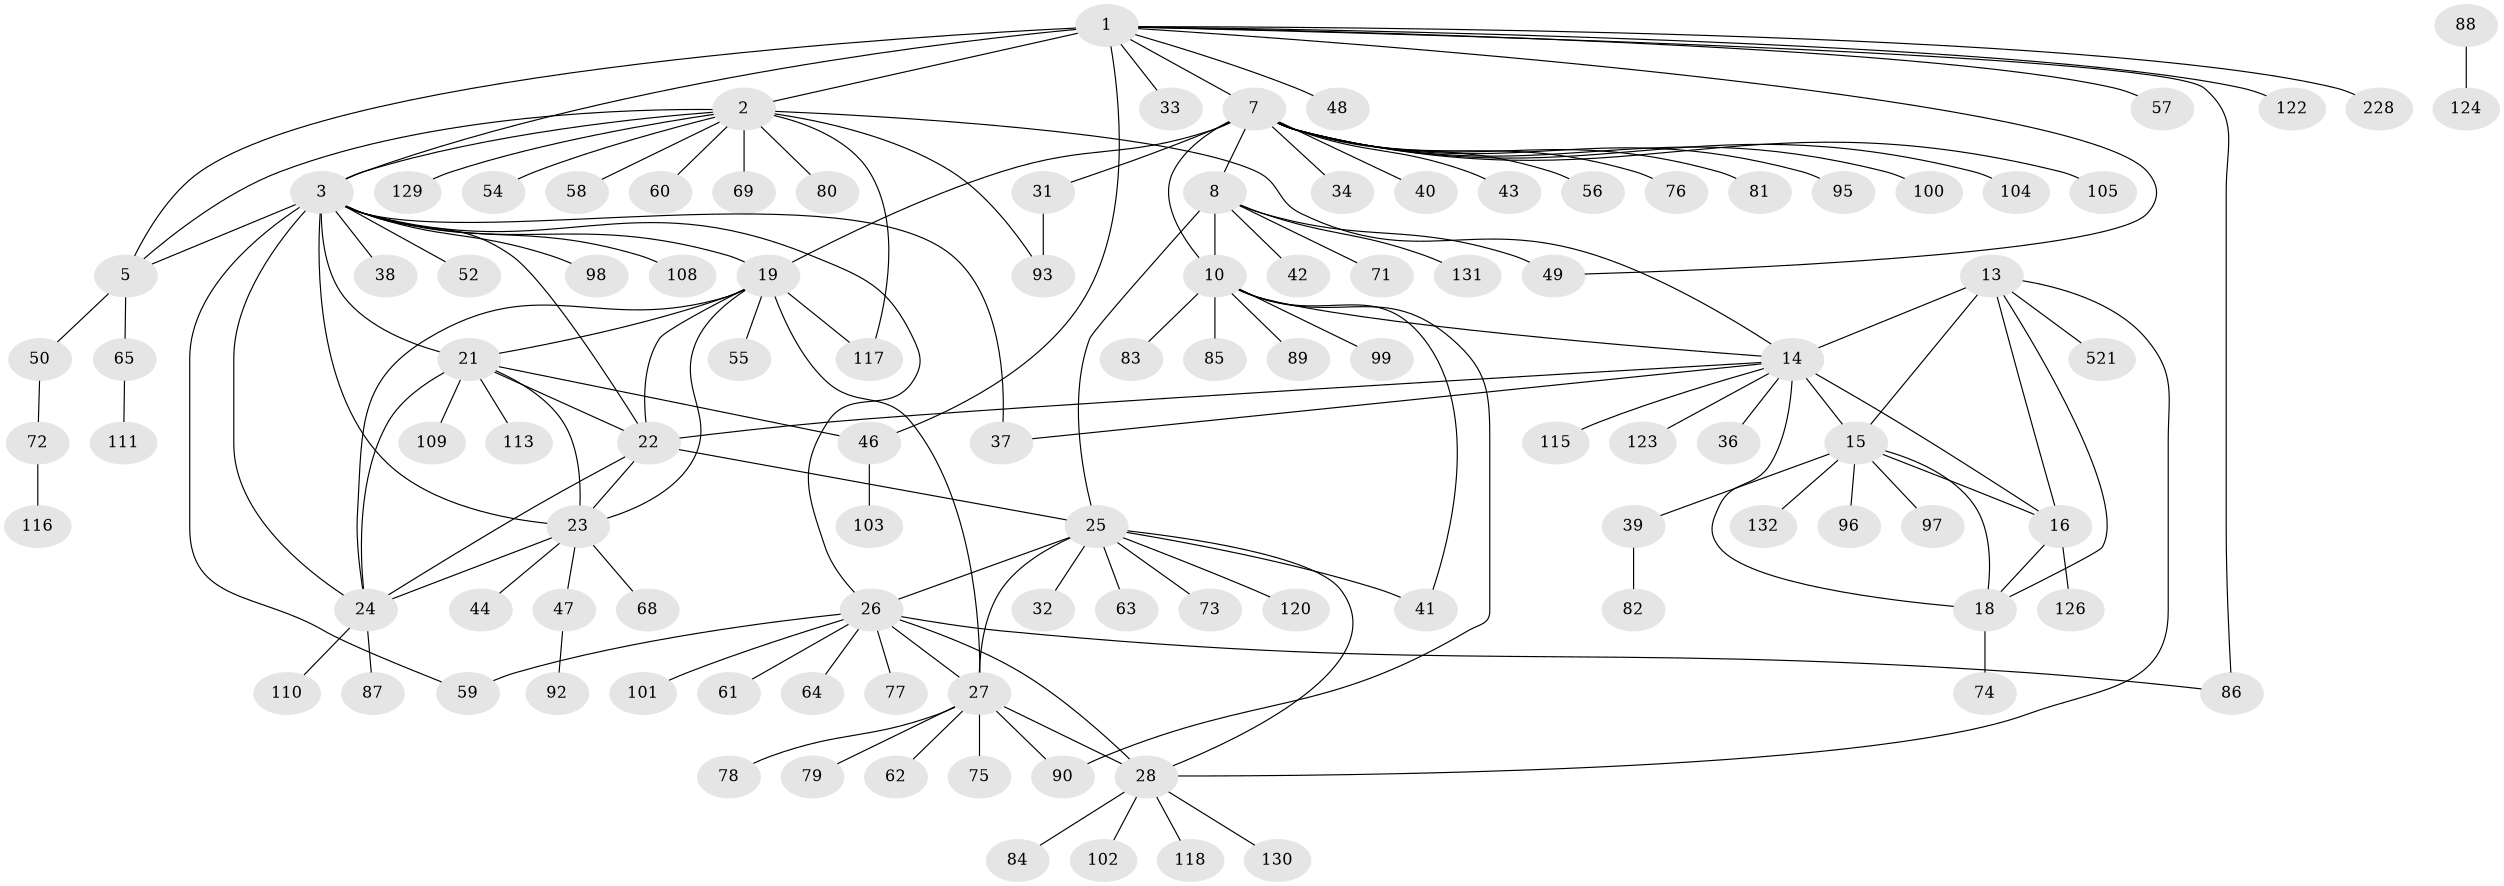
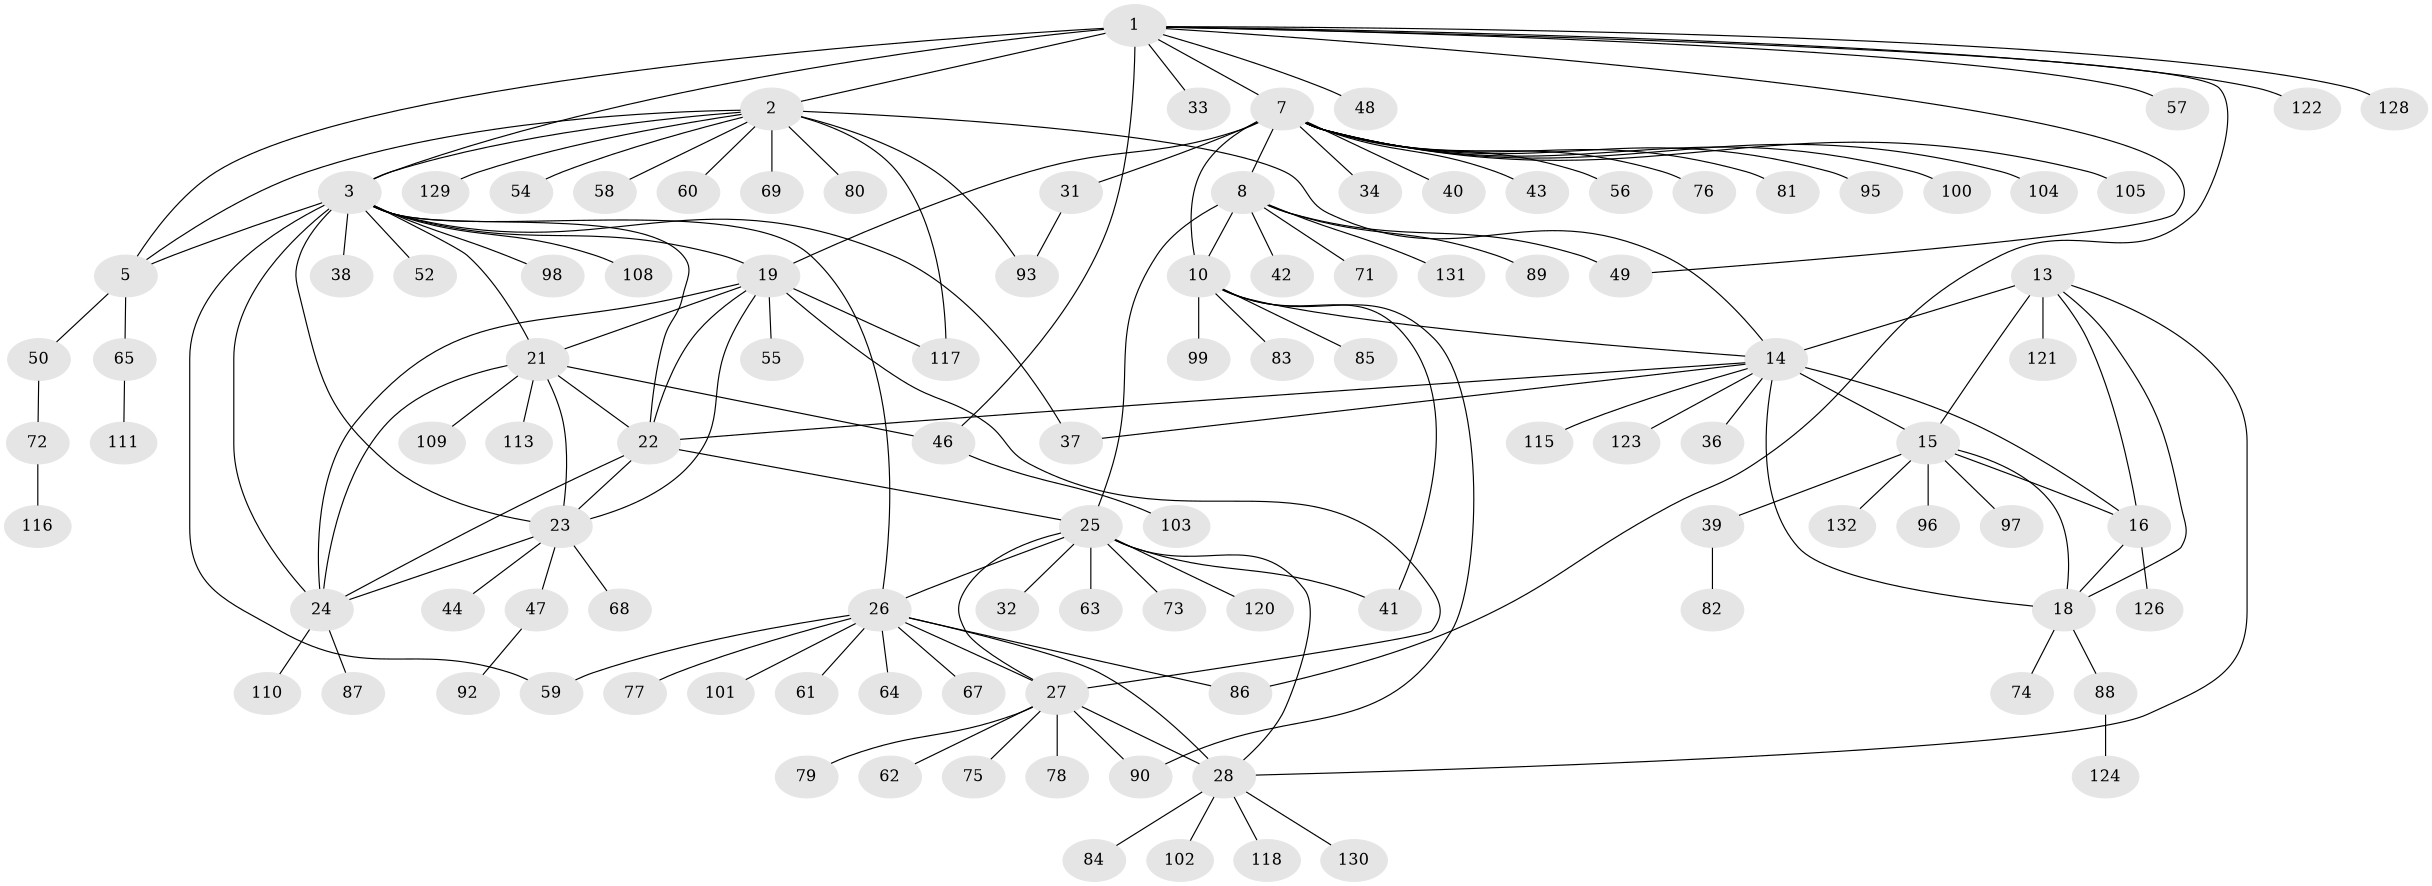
node "228": label "228" -> "128"
edge "10" -- "89": now "8" -- "89"
node "521": label "521" -> "121"
edge "18" -- "88": added
node "67": added
